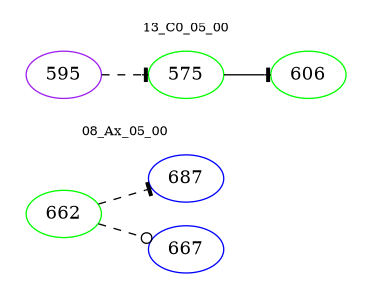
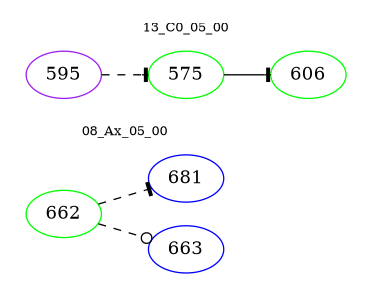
node "687": label "687" -> "681"
node "667": label "667" -> "663"
